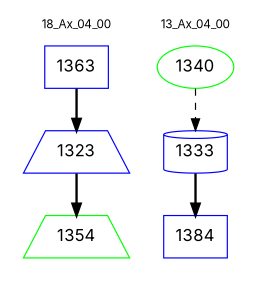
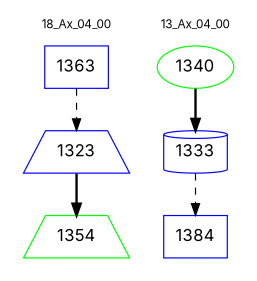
edge "1363" -> "1323": style bold -> dashed
edge "1340" -> "1333": style dashed -> bold
edge "1333" -> "1384": style bold -> dashed
